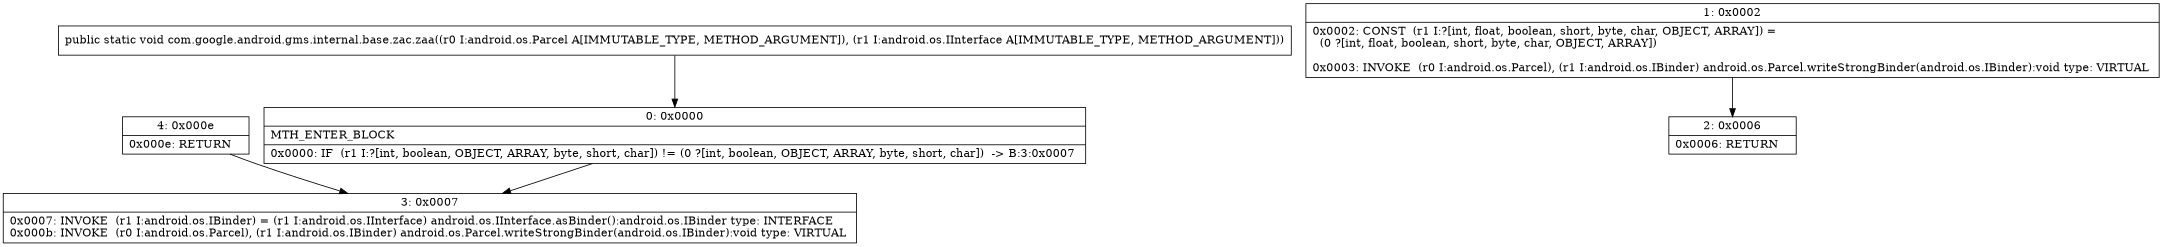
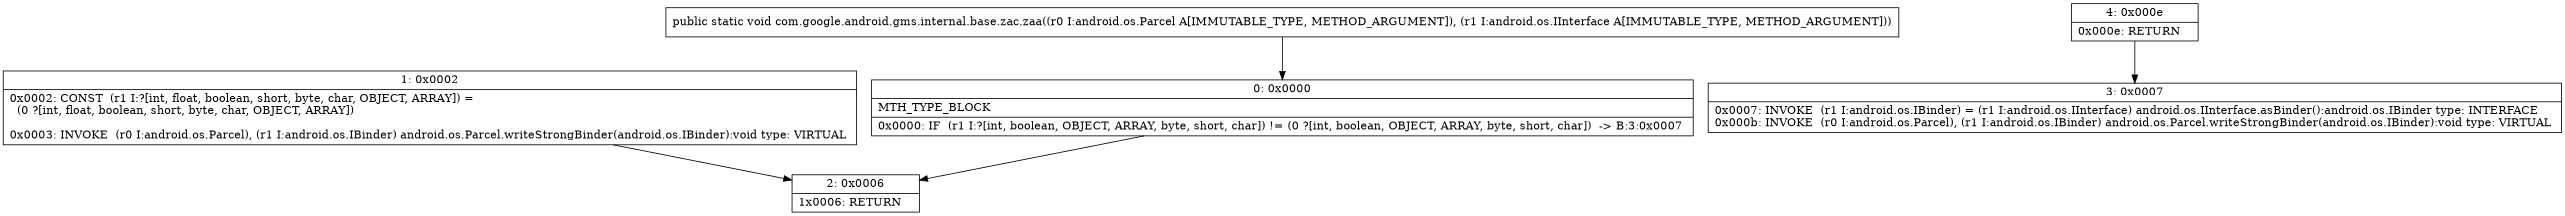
node "0: 0x0000": text "MTH_ENTER_BLOCK" -> "MTH_TYPE_BLOCK"
node "2: 0x0006": text "0x0006: RETURN" -> "1x0006: RETURN"
edge "0: 0x0000" -> "3: 0x0007": now "0: 0x0000" -> "2: 0x0006"
